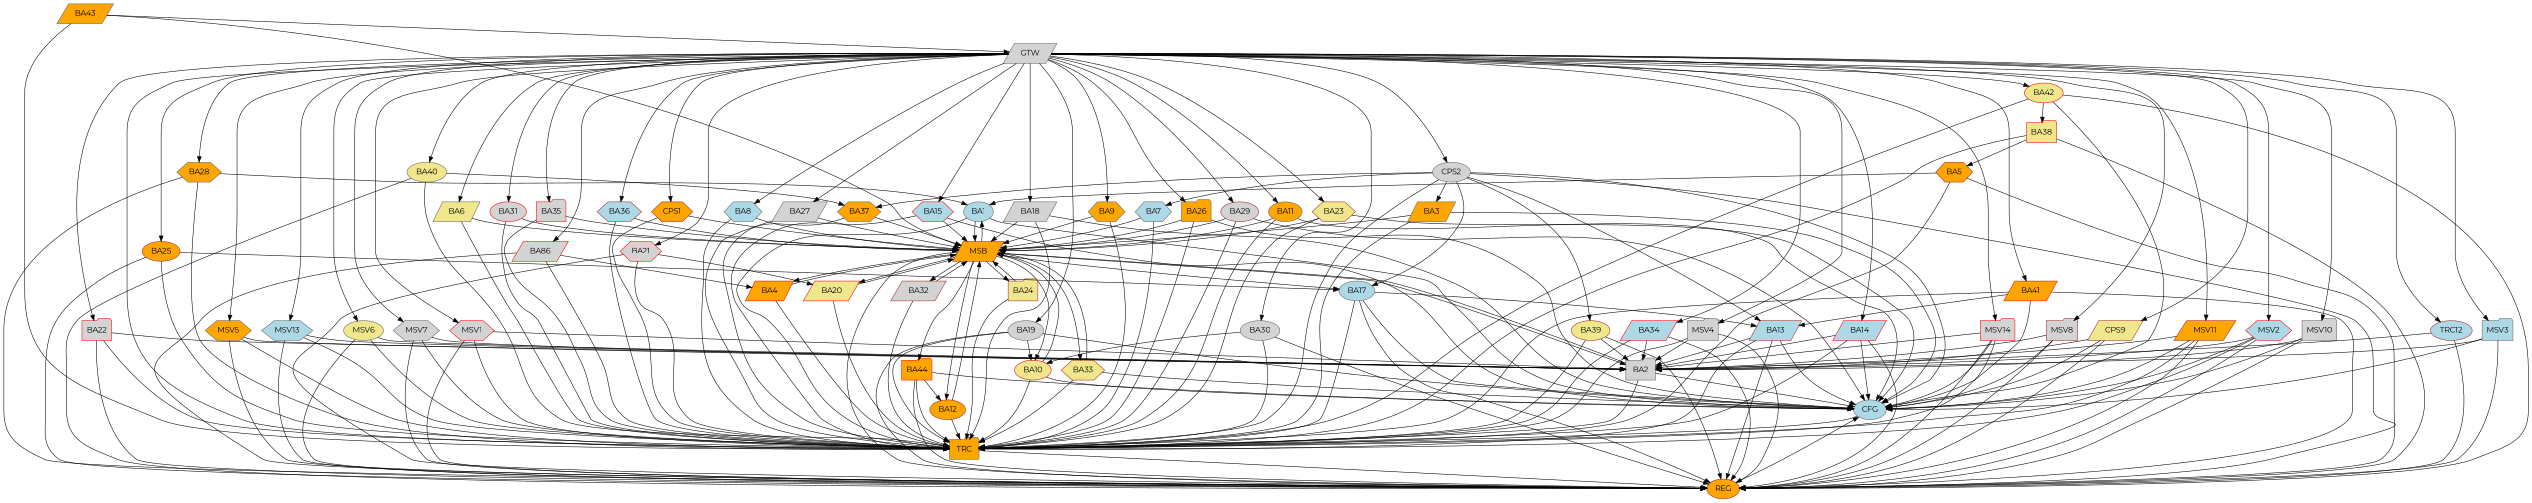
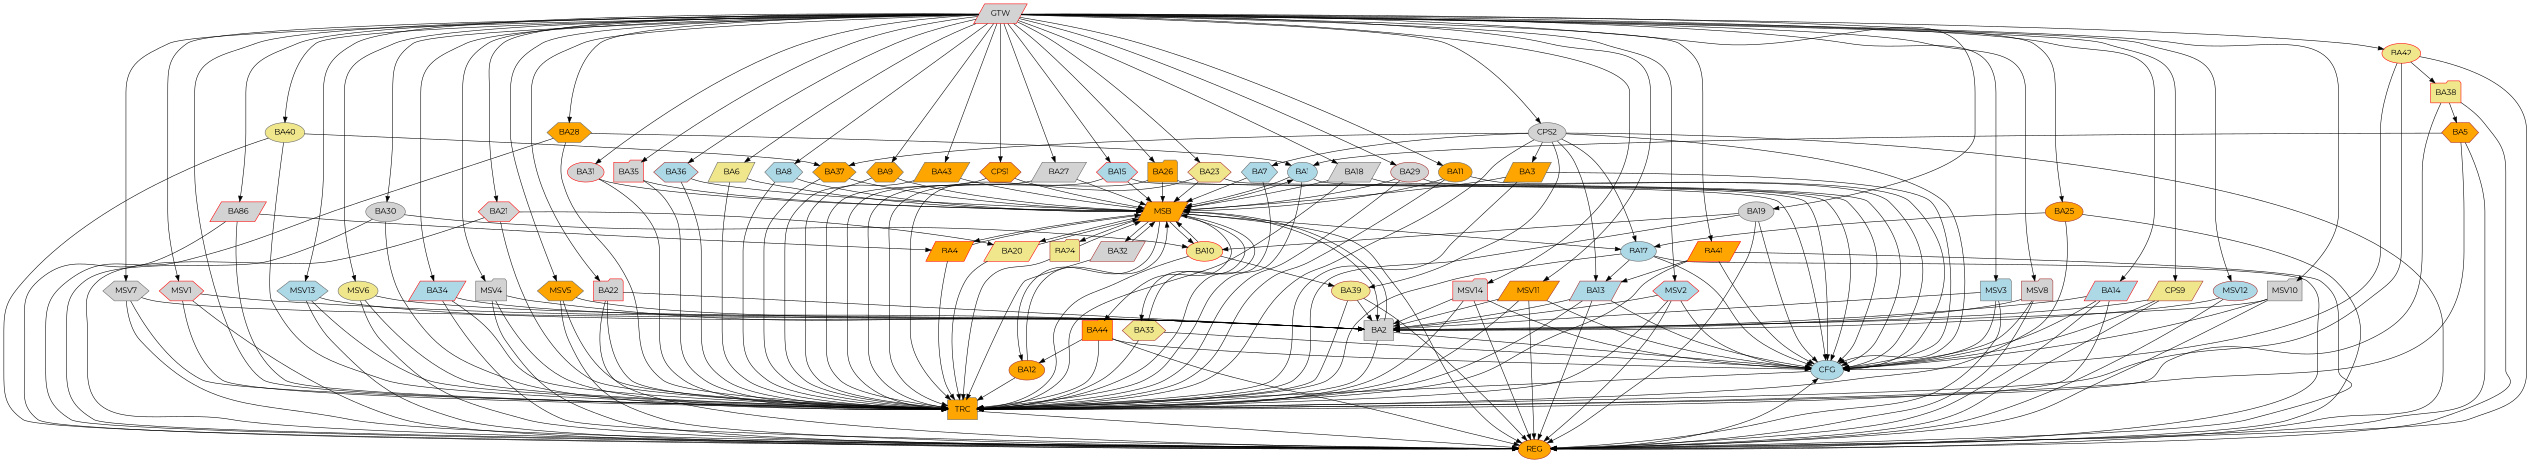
edge "BA43" -> "GTW": reversed
node "GTW": color gray40 -> red
node "TRC12": label "TRC12" -> "MSV12"
edge "BA10" -> "CFG": now "BA10" -> "BA39"
